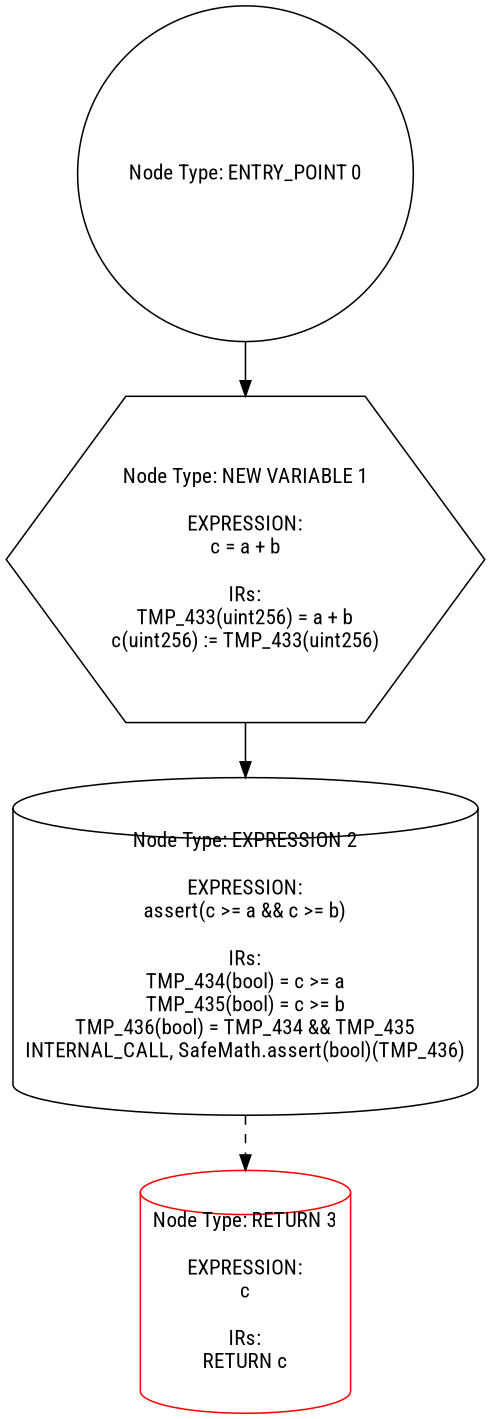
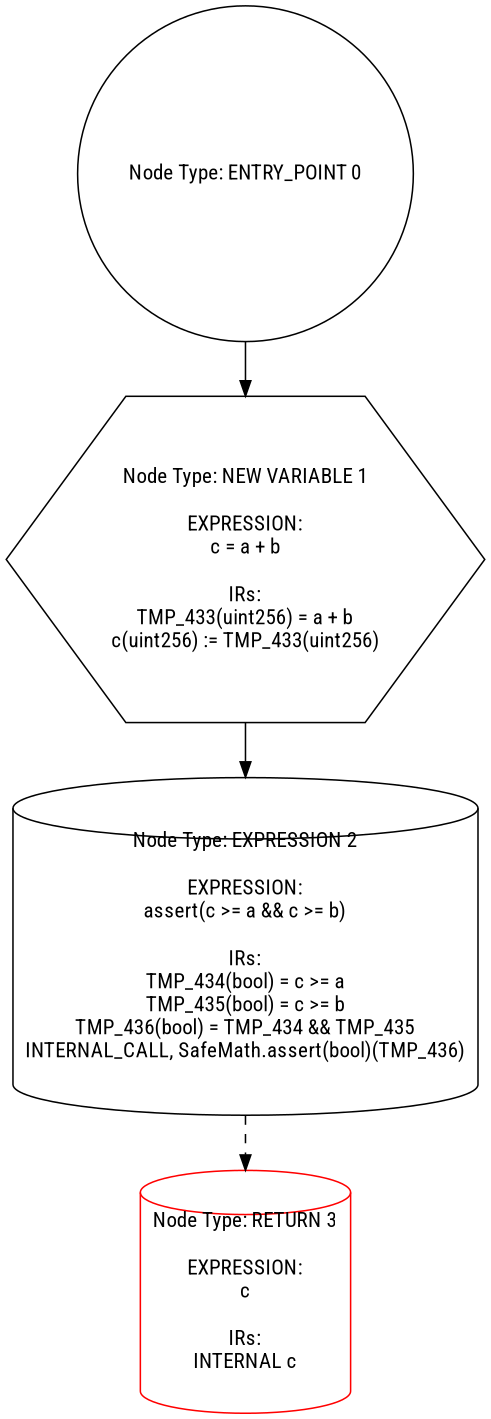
node "Node Type: RETURN 3 EXPRESSION: c IRs: RETURN c": label "Node Type: RETURN 3 EXPRESSION: c IRs: RETURN c" -> "Node Type: RETURN 3 EXPRESSION: c IRs: INTERNAL c"
